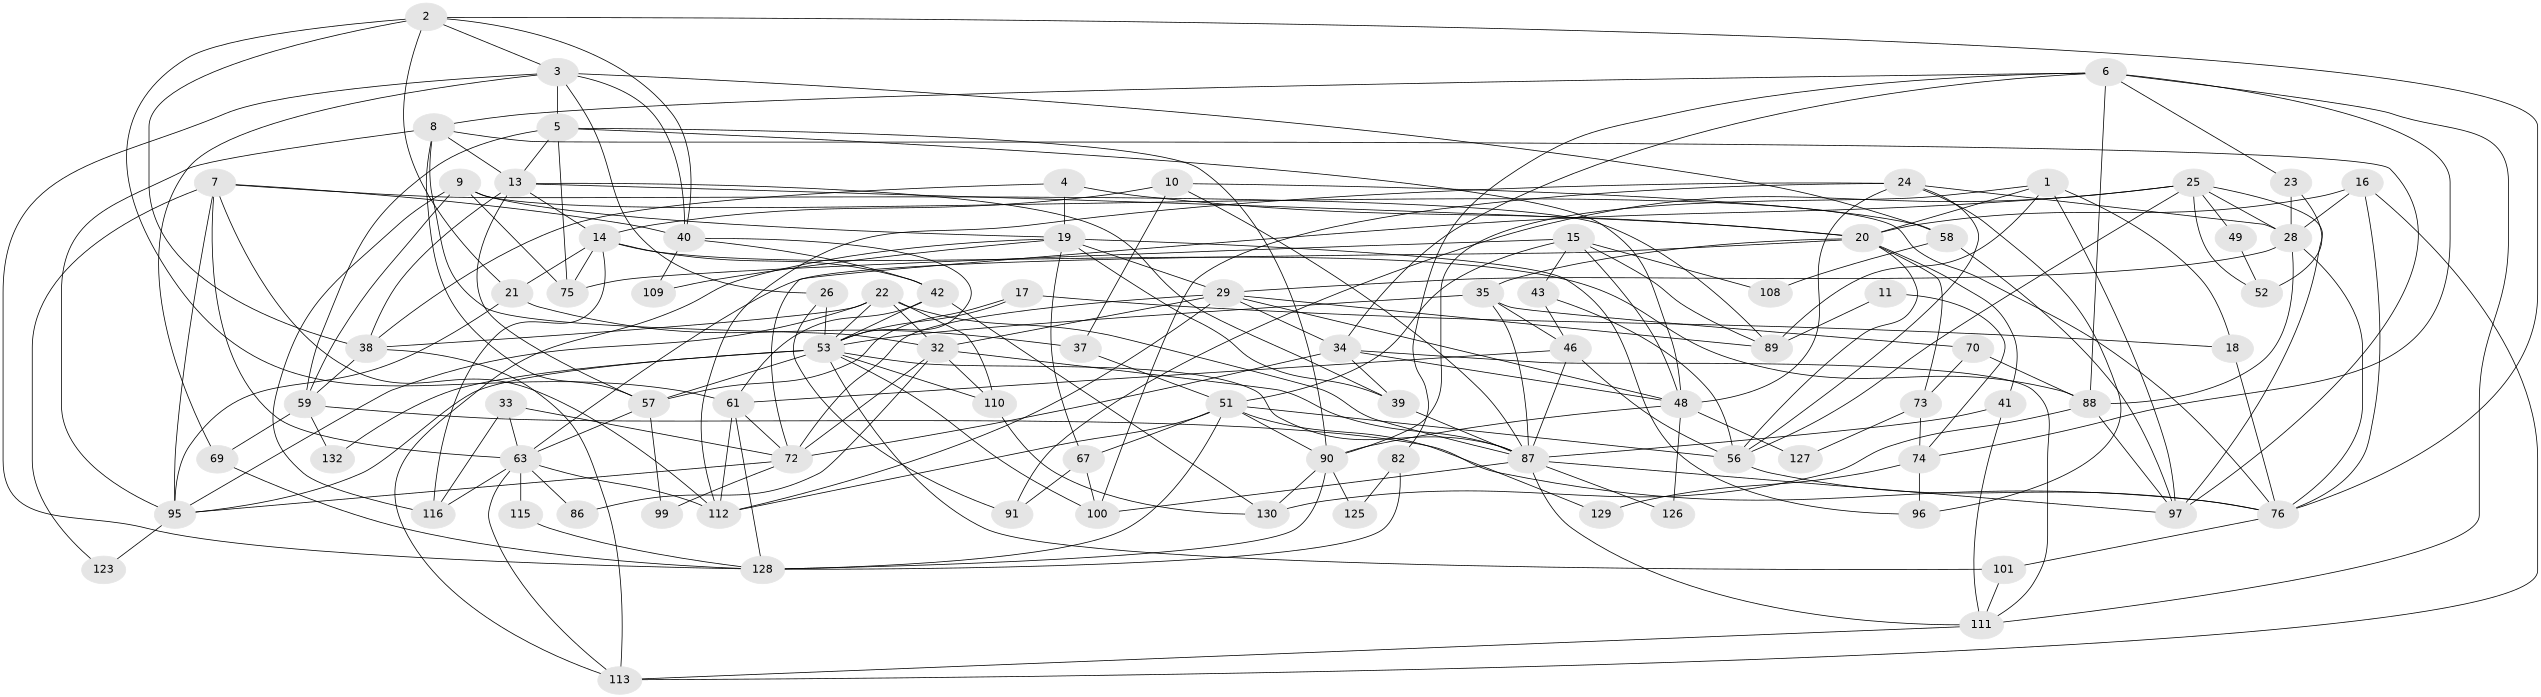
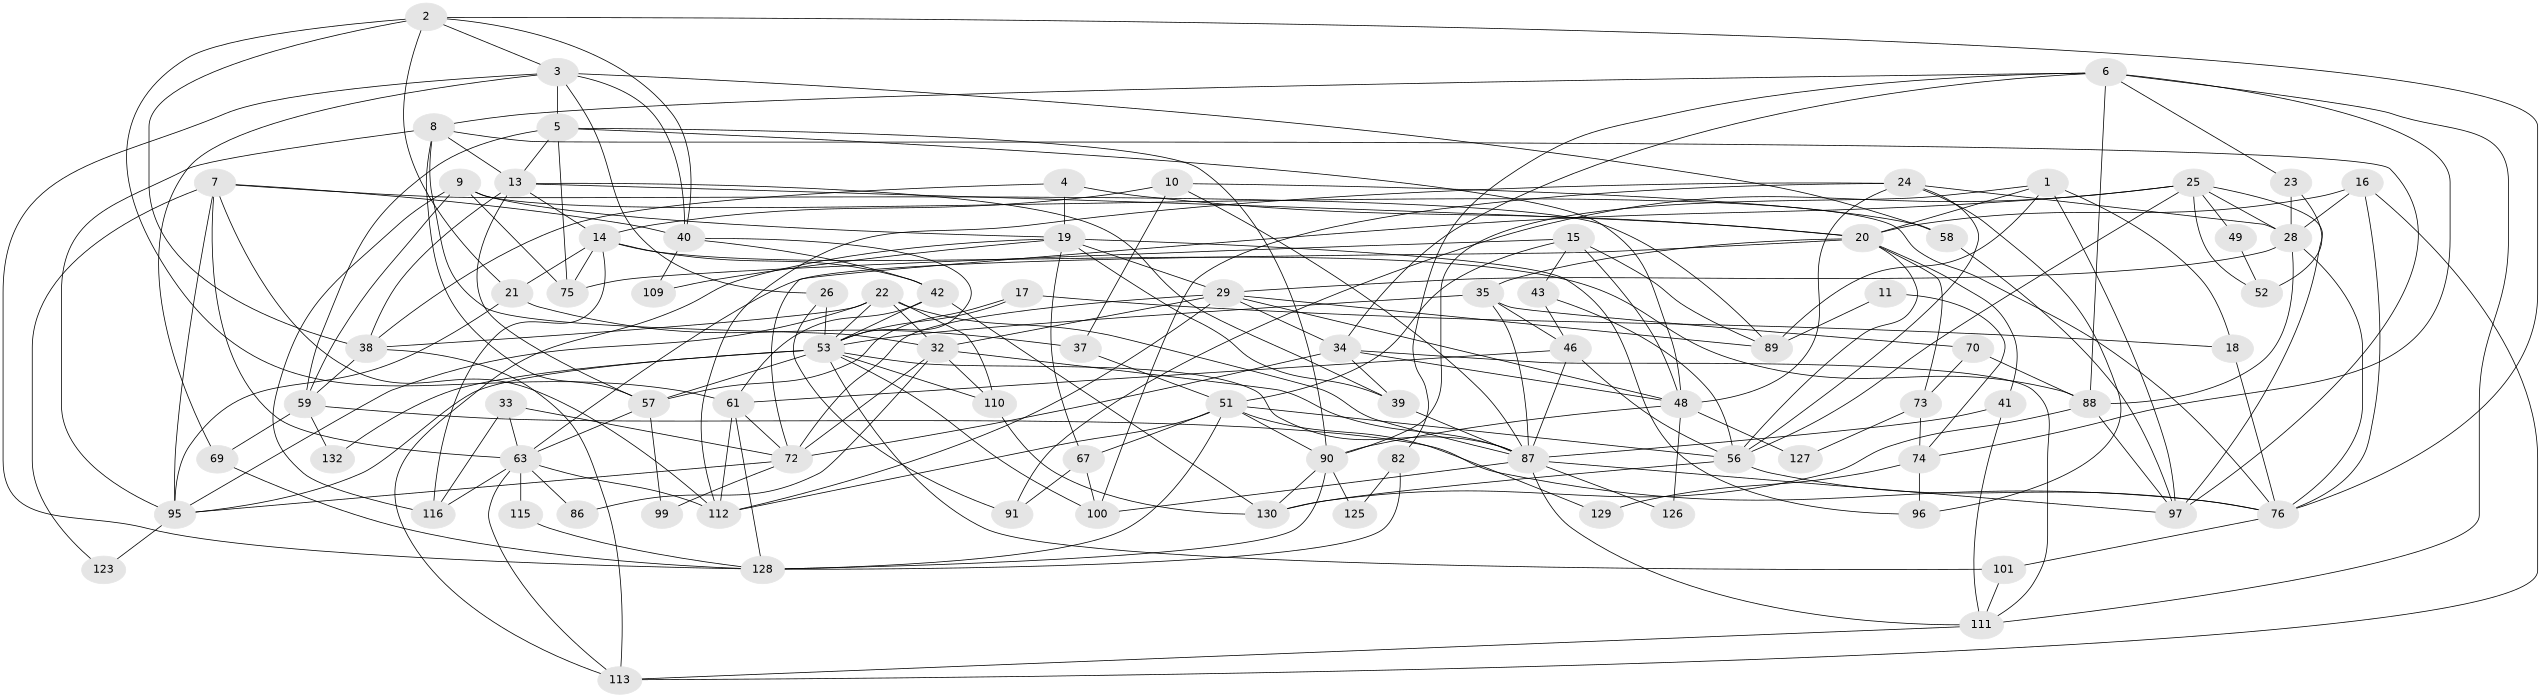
node "108": removed
edge "56" -- "130": added
